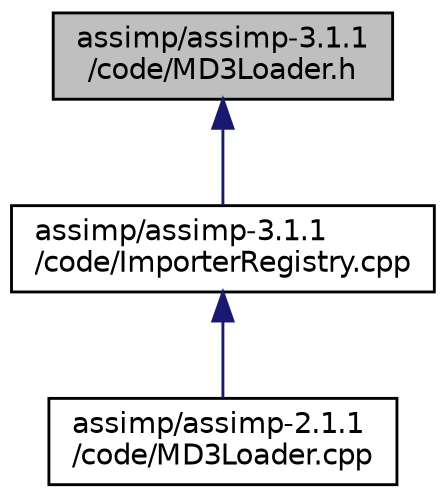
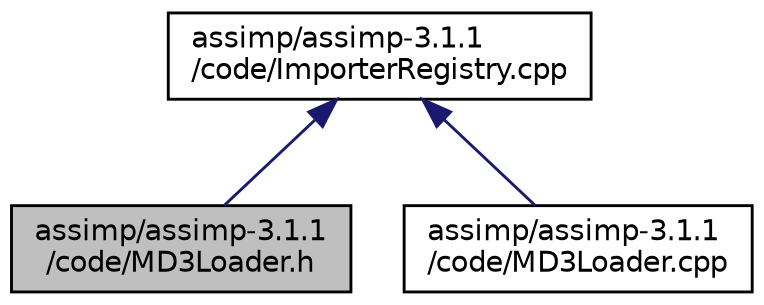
edge "assimp/assimp-3.1.1 /code/ImporterRegistry.cpp" -> "assimp/assimp-3.1.1 /code/MD3Loader.h": reversed
node "assimp/assimp-2.1.1 /code/MD3Loader.cpp": label "assimp/assimp-2.1.1 /code/MD3Loader.cpp" -> "assimp/assimp-3.1.1 /code/MD3Loader.cpp"
